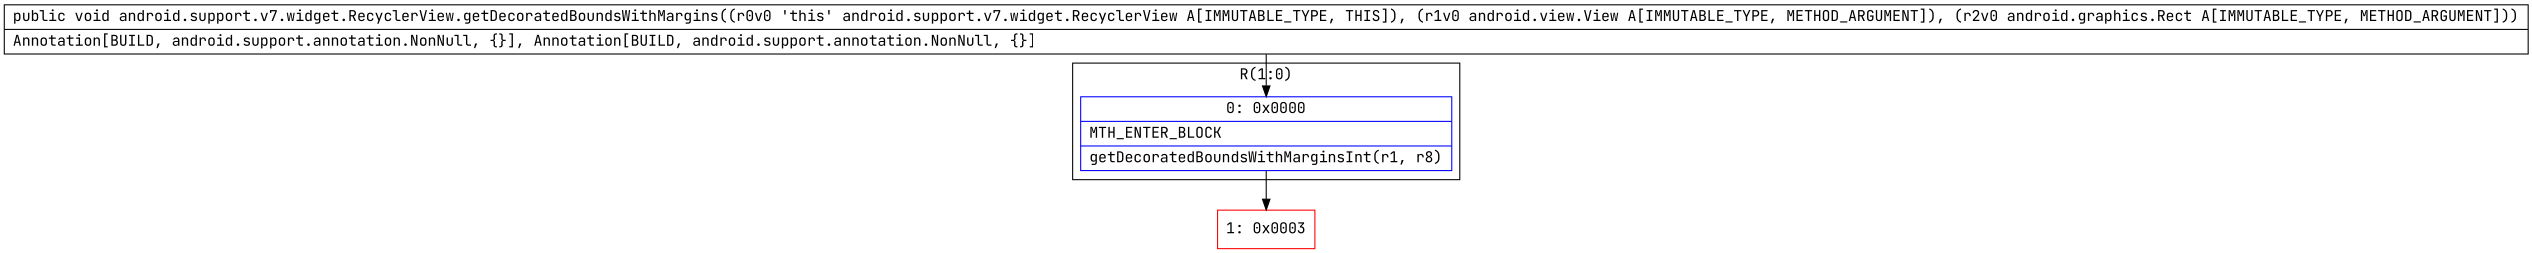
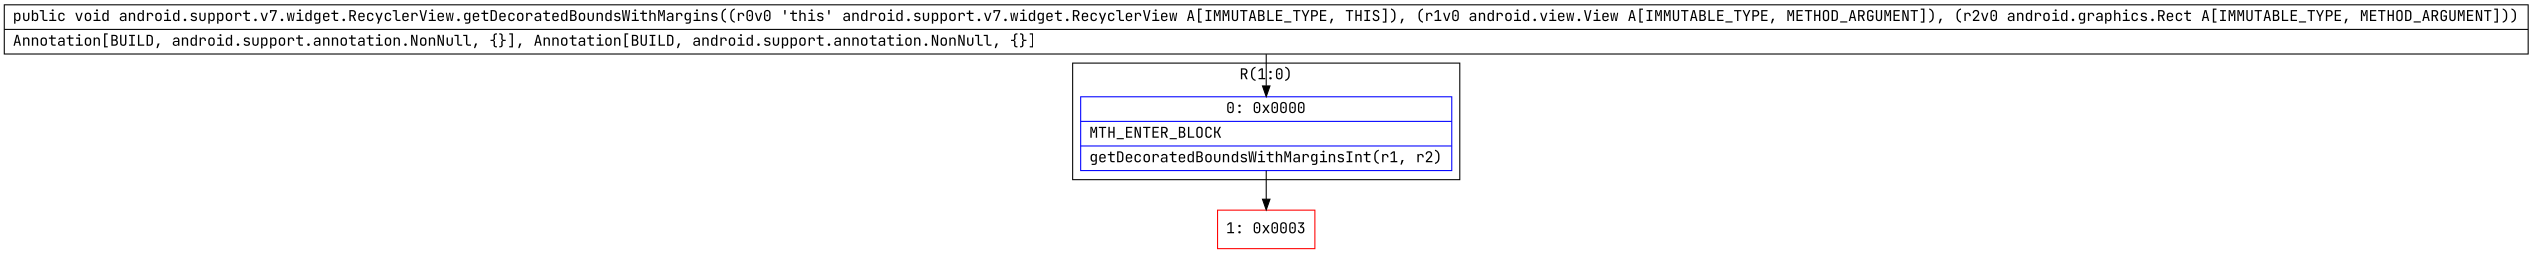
node "0: 0x0000": text "getDecoratedBoundsWithMarginsInt(r1, r8)" -> "getDecoratedBoundsWithMarginsInt(r1, r2)"
